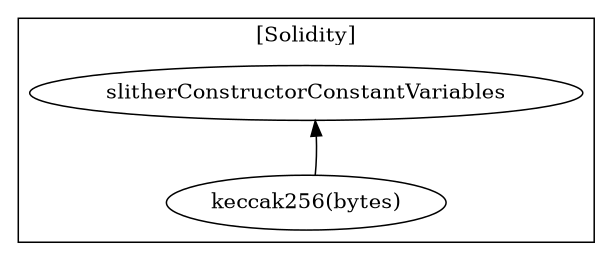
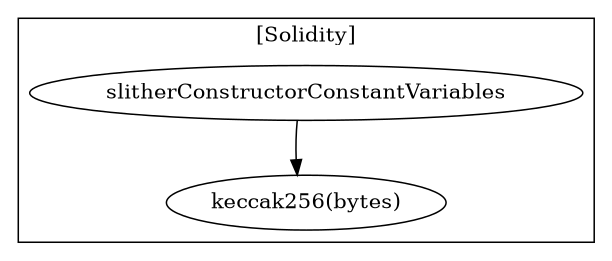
edge "keccak256(bytes)" -> "slitherConstructorConstantVariables": reversed
